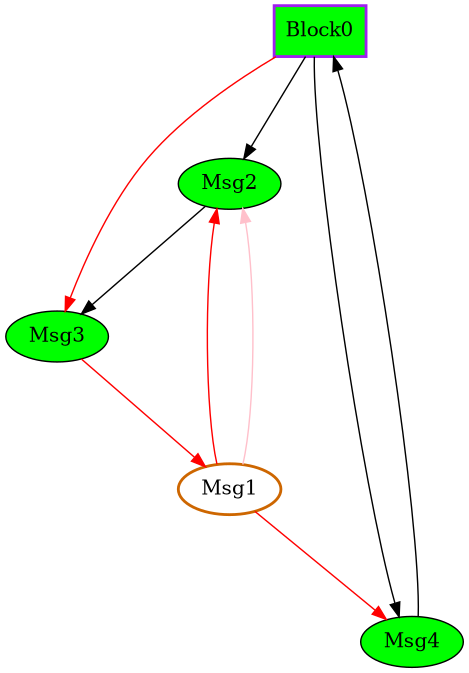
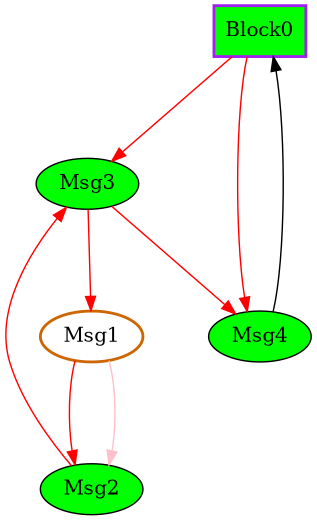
edge "Block0" -> "Msg2": removed
edge "Msg2" -> "Msg3": color black -> red
edge "Block0" -> "Msg4": color black -> red
edge "Msg1" -> "Msg4": now "Msg3" -> "Msg4"
